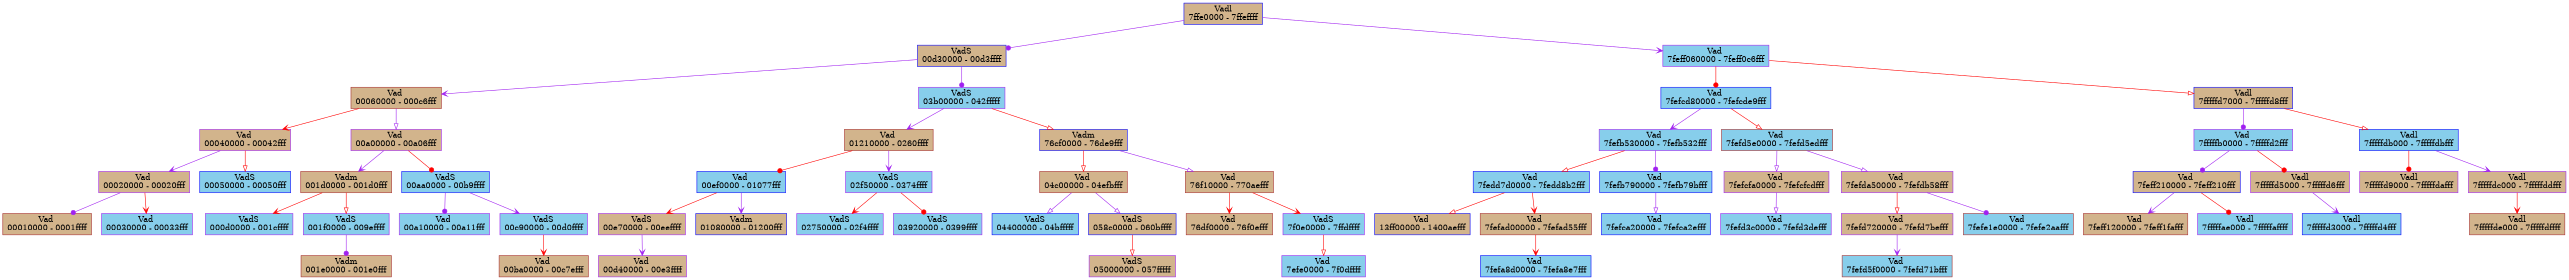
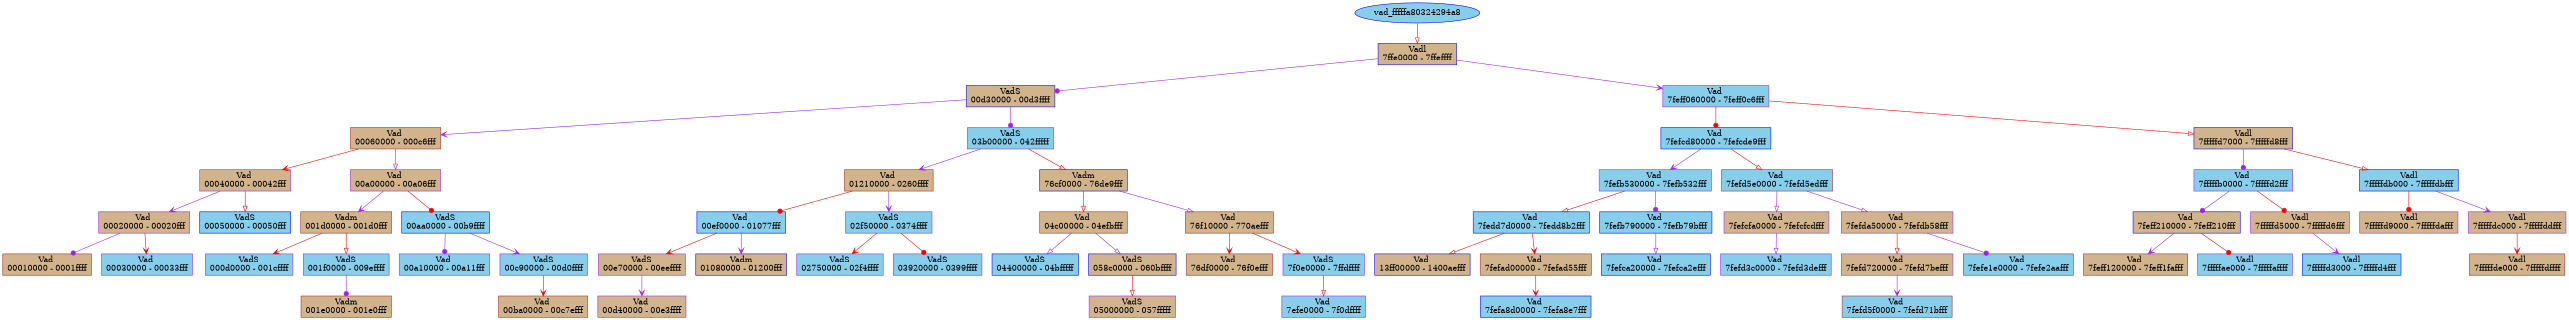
node "vad_fffffa80324294a8": added
